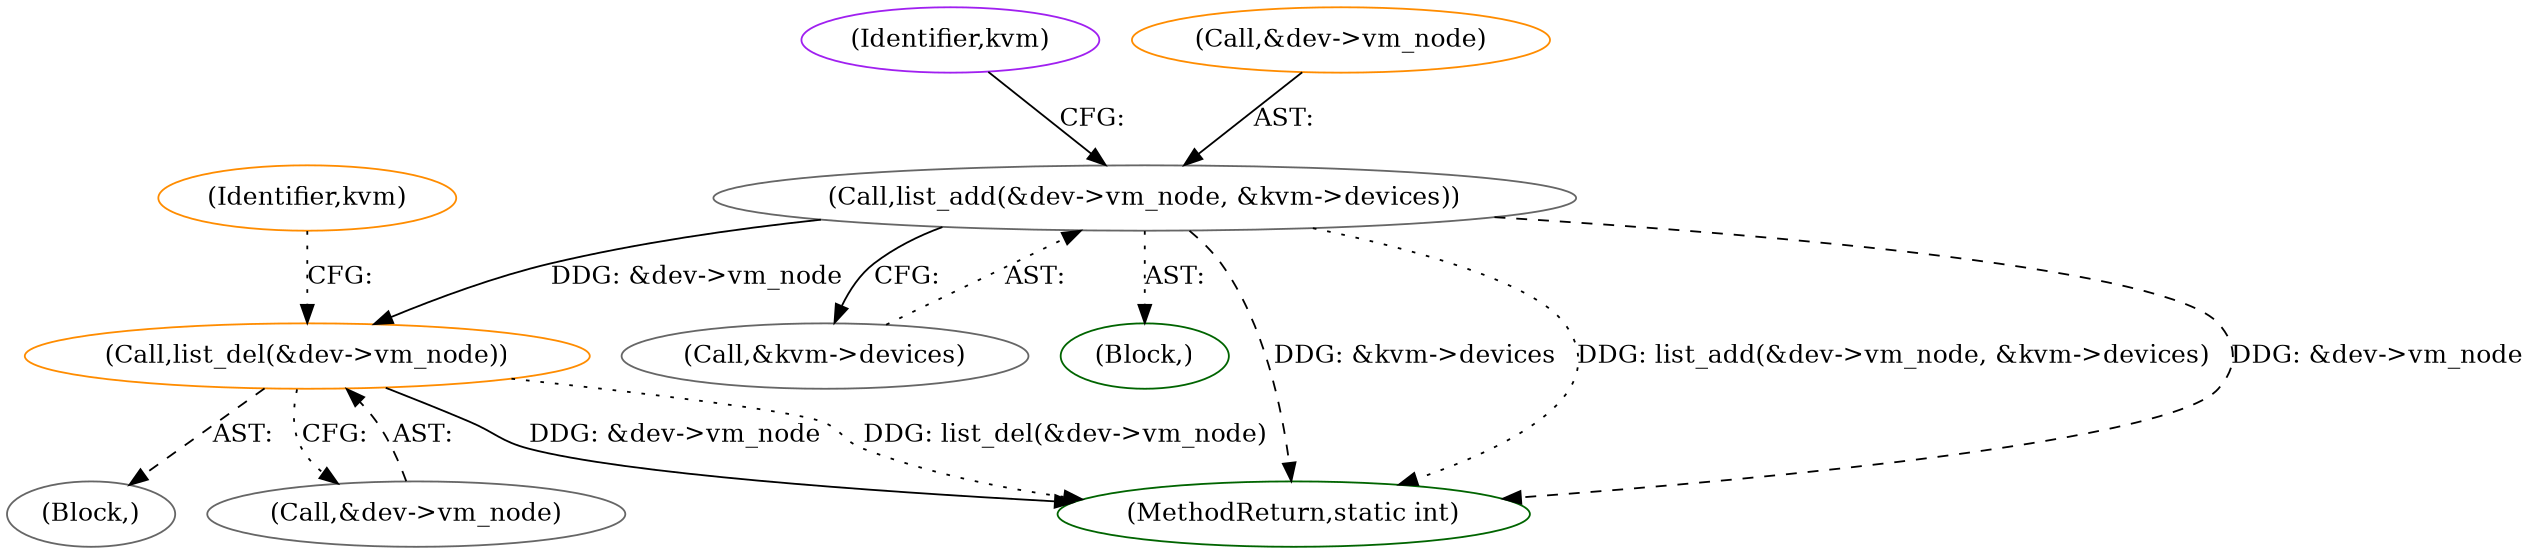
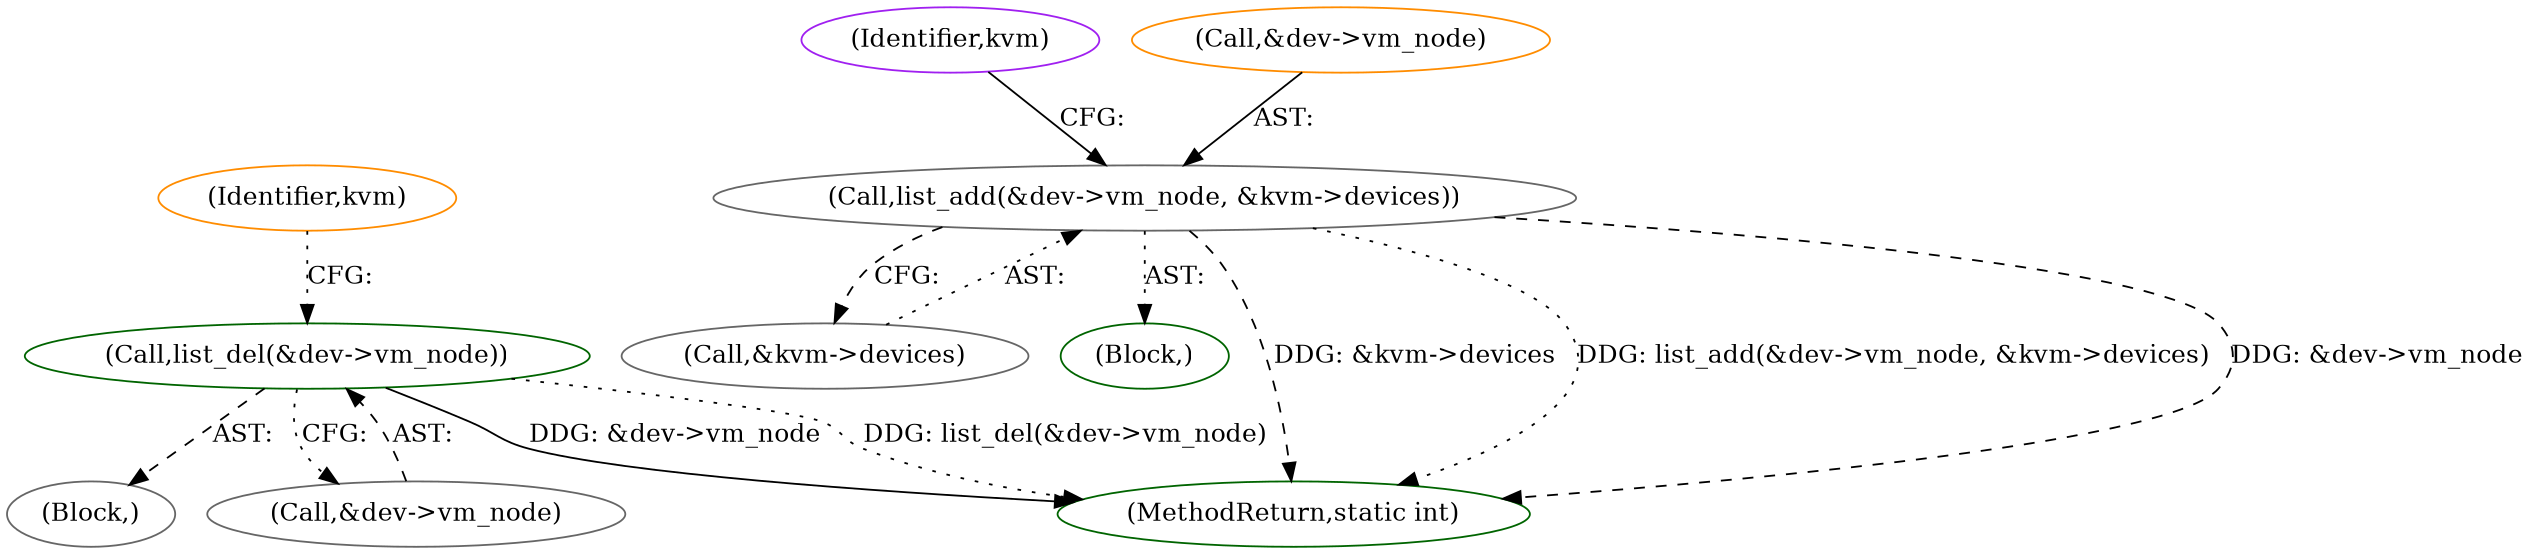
edge "(Call,list_add(&dev->vm_node, &kvm->devices))" -> "(Call,list_del(&dev->vm_node))": removed, label "DDG: &dev->vm_node"
edge "(Call,list_add(&dev->vm_node, &kvm->devices))" -> "(Call,&kvm->devices)": style solid -> dashed
node "(Call,list_del(&dev->vm_node))": color darkorange -> darkgreen
